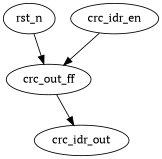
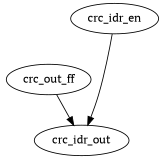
node "rst_n": removed
edge "crc_idr_en" -> "crc_out_ff": now "crc_idr_en" -> "crc_idr_out"
